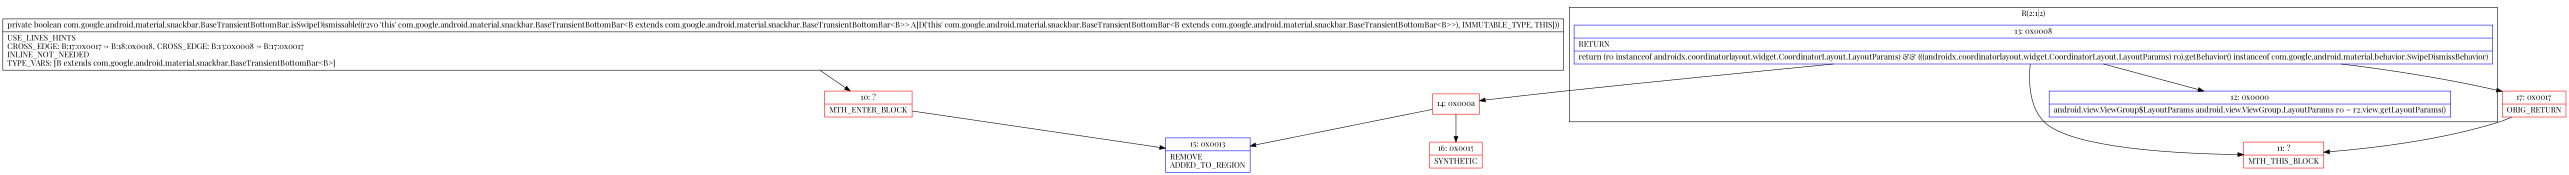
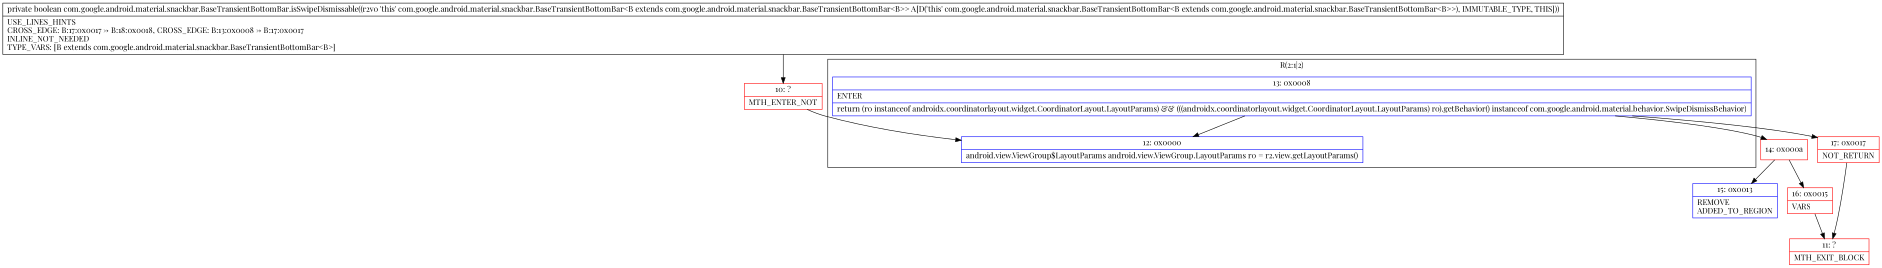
node "13: 0x0008": text "RETURN" -> "ENTER"
node "10: ?": text "MTH_ENTER_BLOCK" -> "MTH_ENTER_NOT"
node "17: 0x0017": text "ORIG_RETURN" -> "NOT_RETURN"
edge "10: ?" -> "15: 0x0013": now "10: ?" -> "12: 0x0000"
edge "13: 0x0008" -> "11: ?": now "16: 0x0015" -> "11: ?"
node "16: 0x0015": text "SYNTHETIC" -> "VARS"
node "11: ?": text "MTH_THIS_BLOCK" -> "MTH_EXIT_BLOCK"
